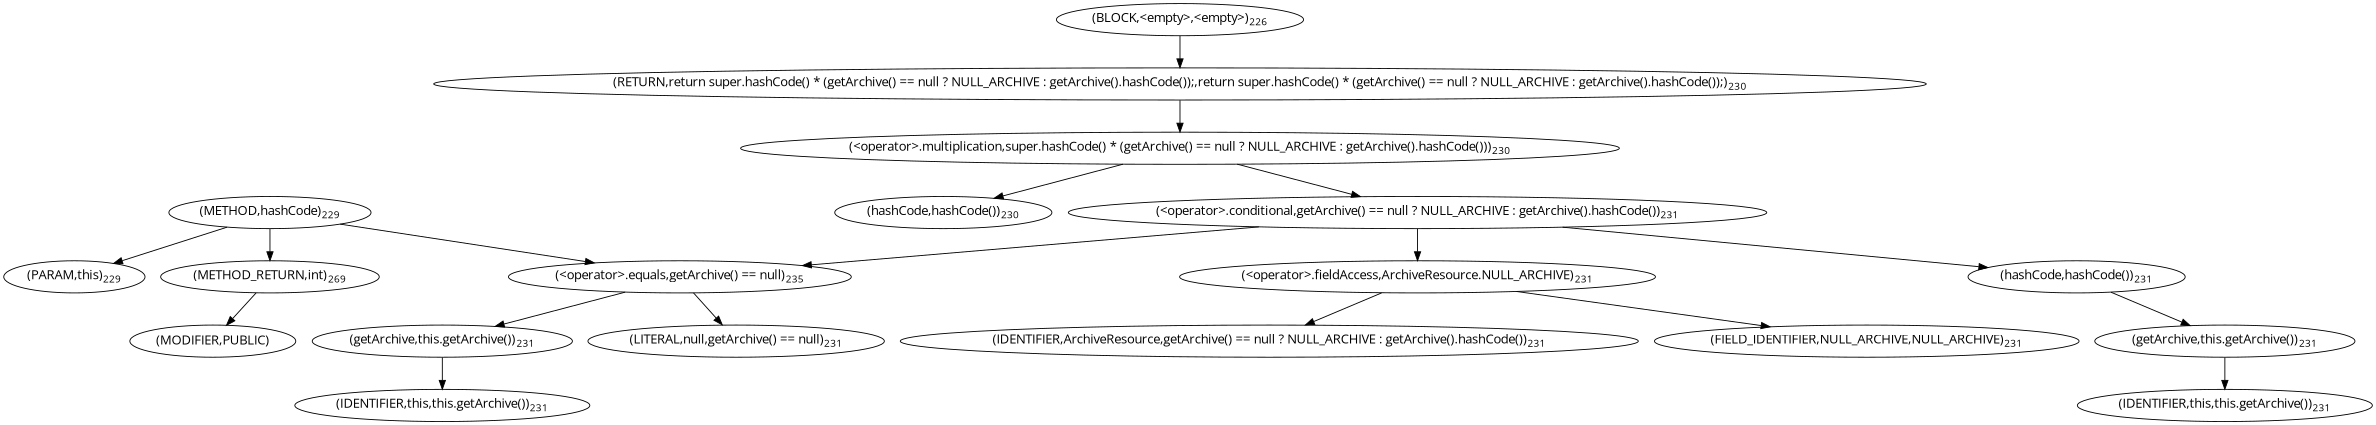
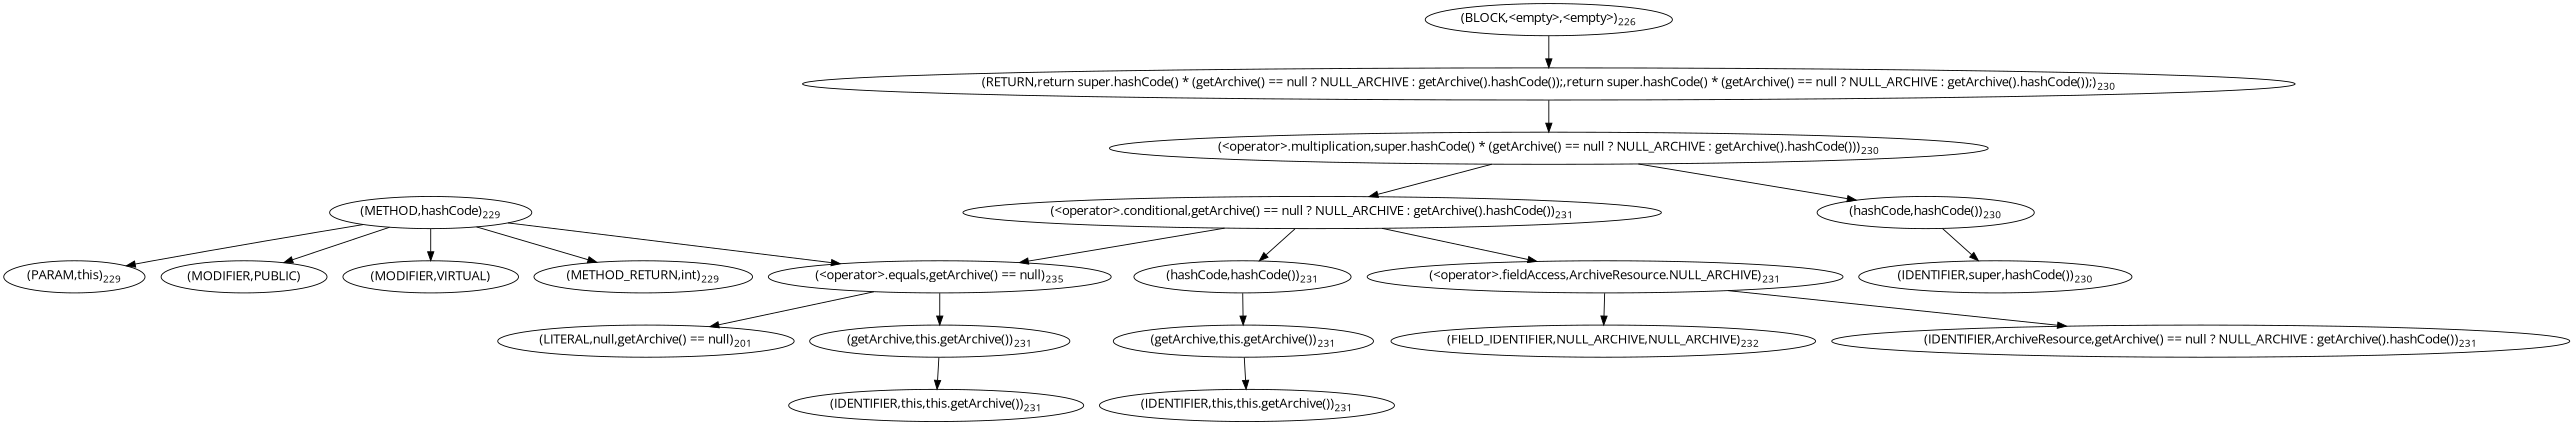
node "(METHOD_RETURN,int)": text "269" -> "229"
node "(MODIFIER,VIRTUAL)": added
node "(IDENTIFIER,super,hashCode())": added
edge "(METHOD_RETURN,int)" -> "(MODIFIER,PUBLIC)": now "(METHOD,hashCode)" -> "(MODIFIER,PUBLIC)"
node "(LITERAL,null,getArchive() == null)": text "231" -> "201"
node "(FIELD_IDENTIFIER,NULL_ARCHIVE,NULL_ARCHIVE)": text "231" -> "232"
